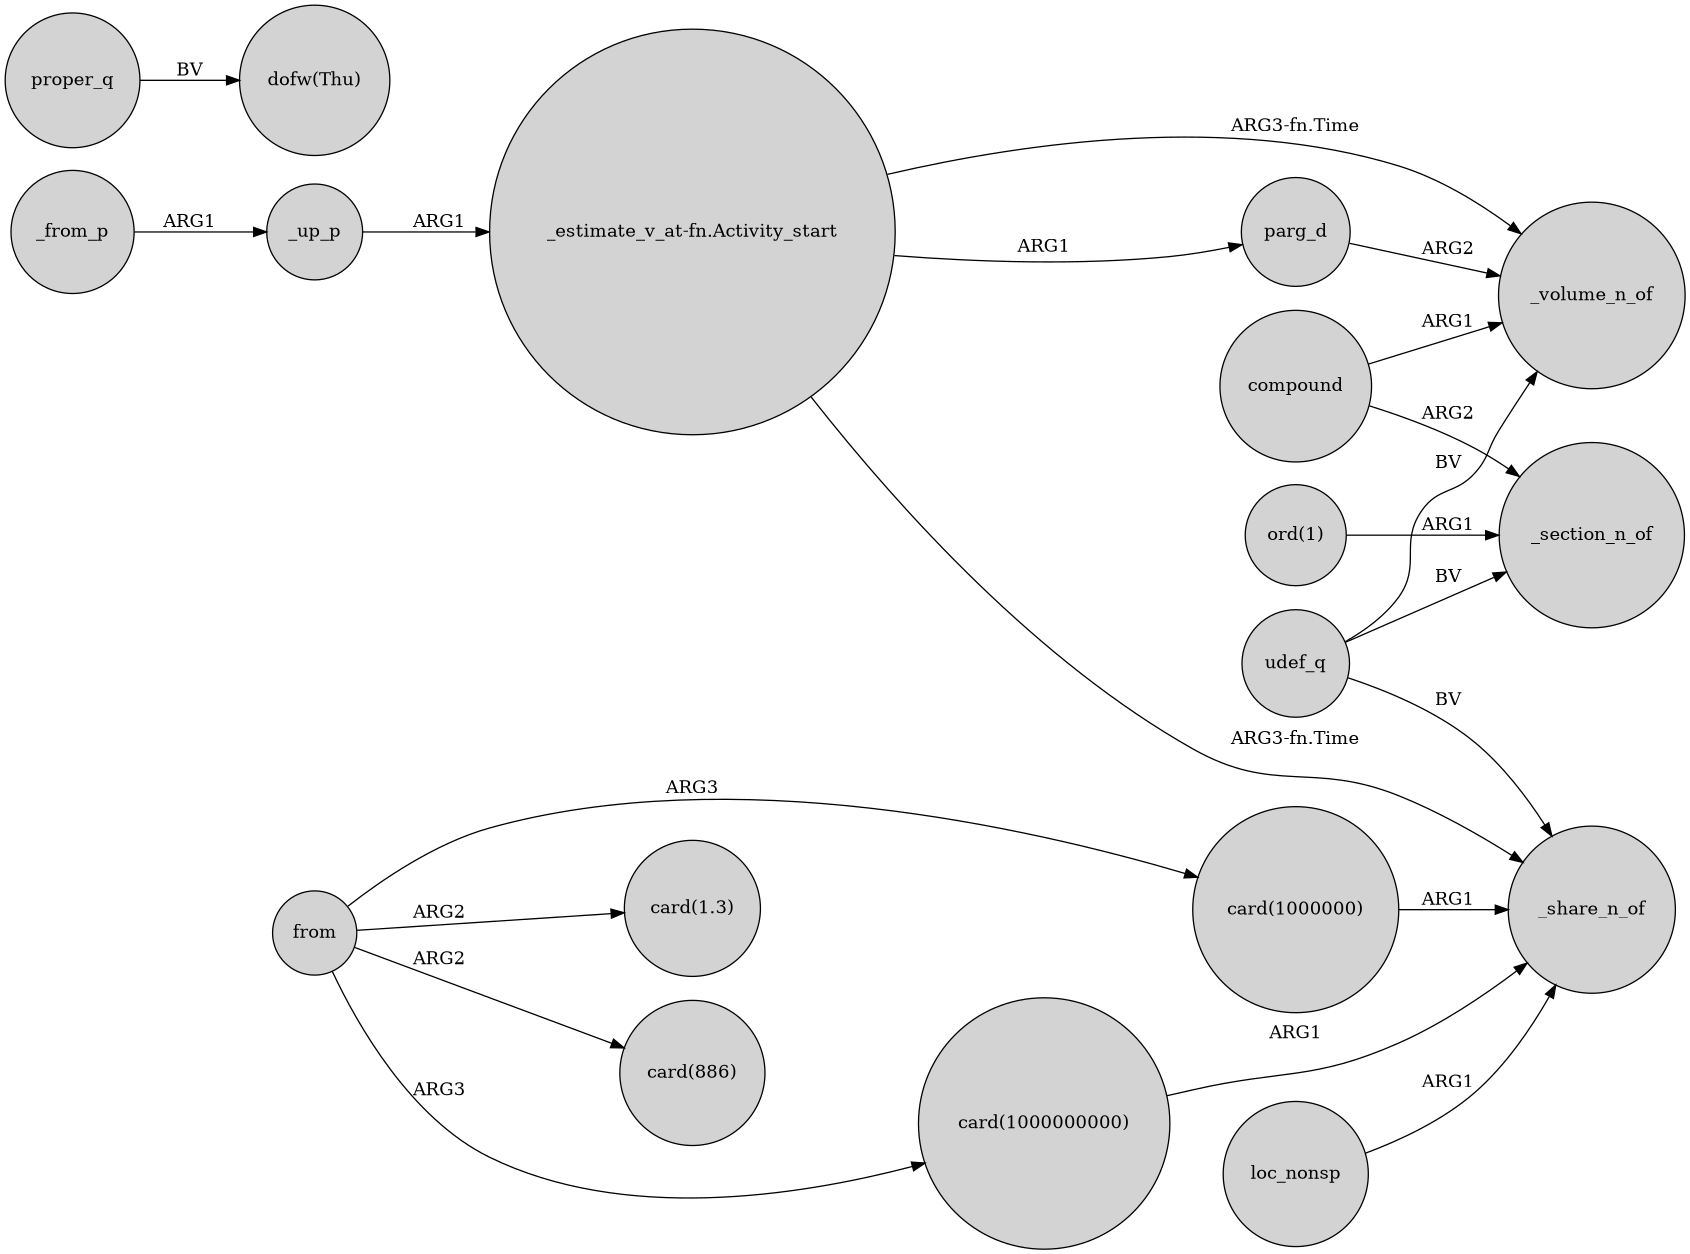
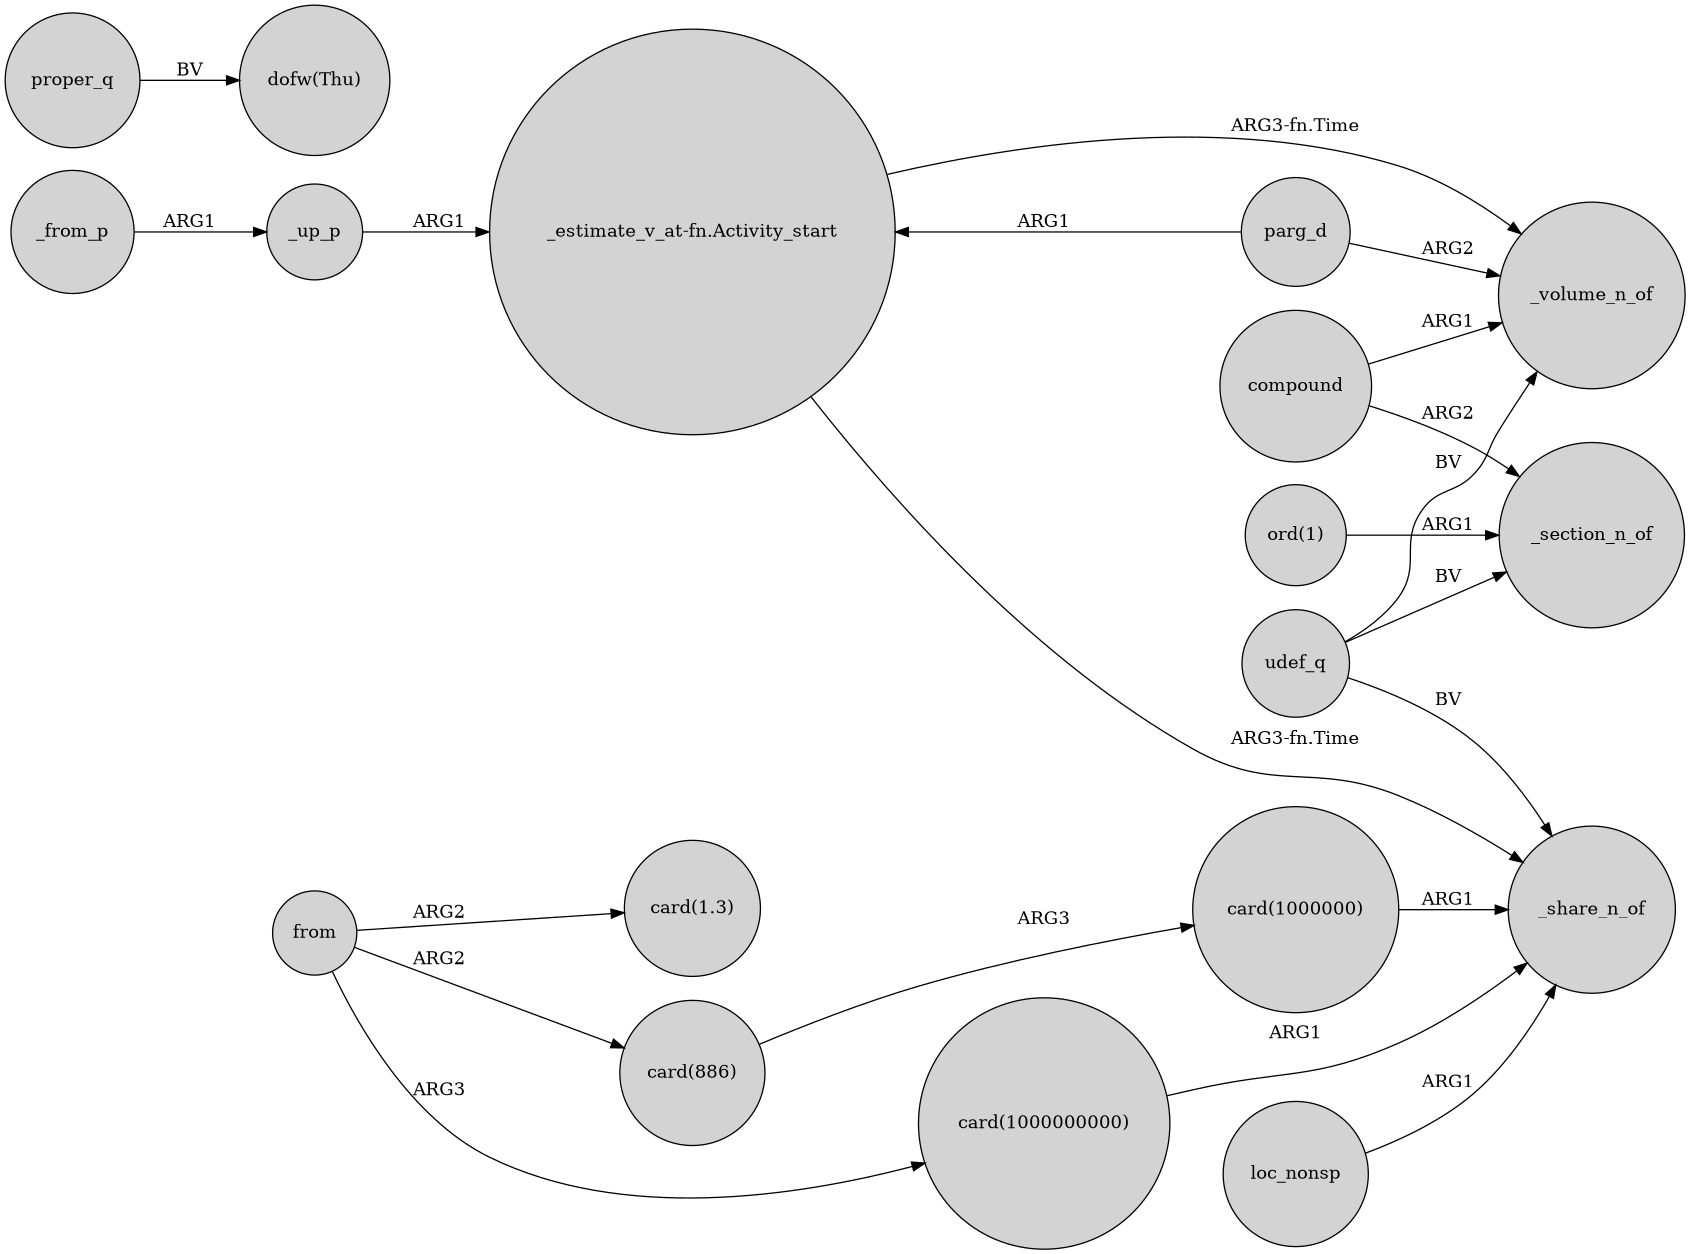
edge "_estimate_v_at-fn.Activity_start" -> "parg_d": reversed
edge "from" -> "card(1000000)": now "card(886)" -> "card(1000000)"
